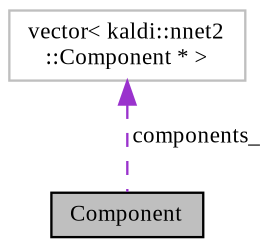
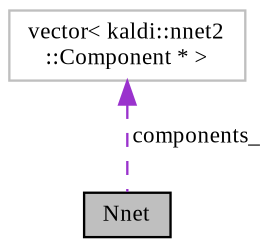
node "Component": label "Component" -> "Nnet"
